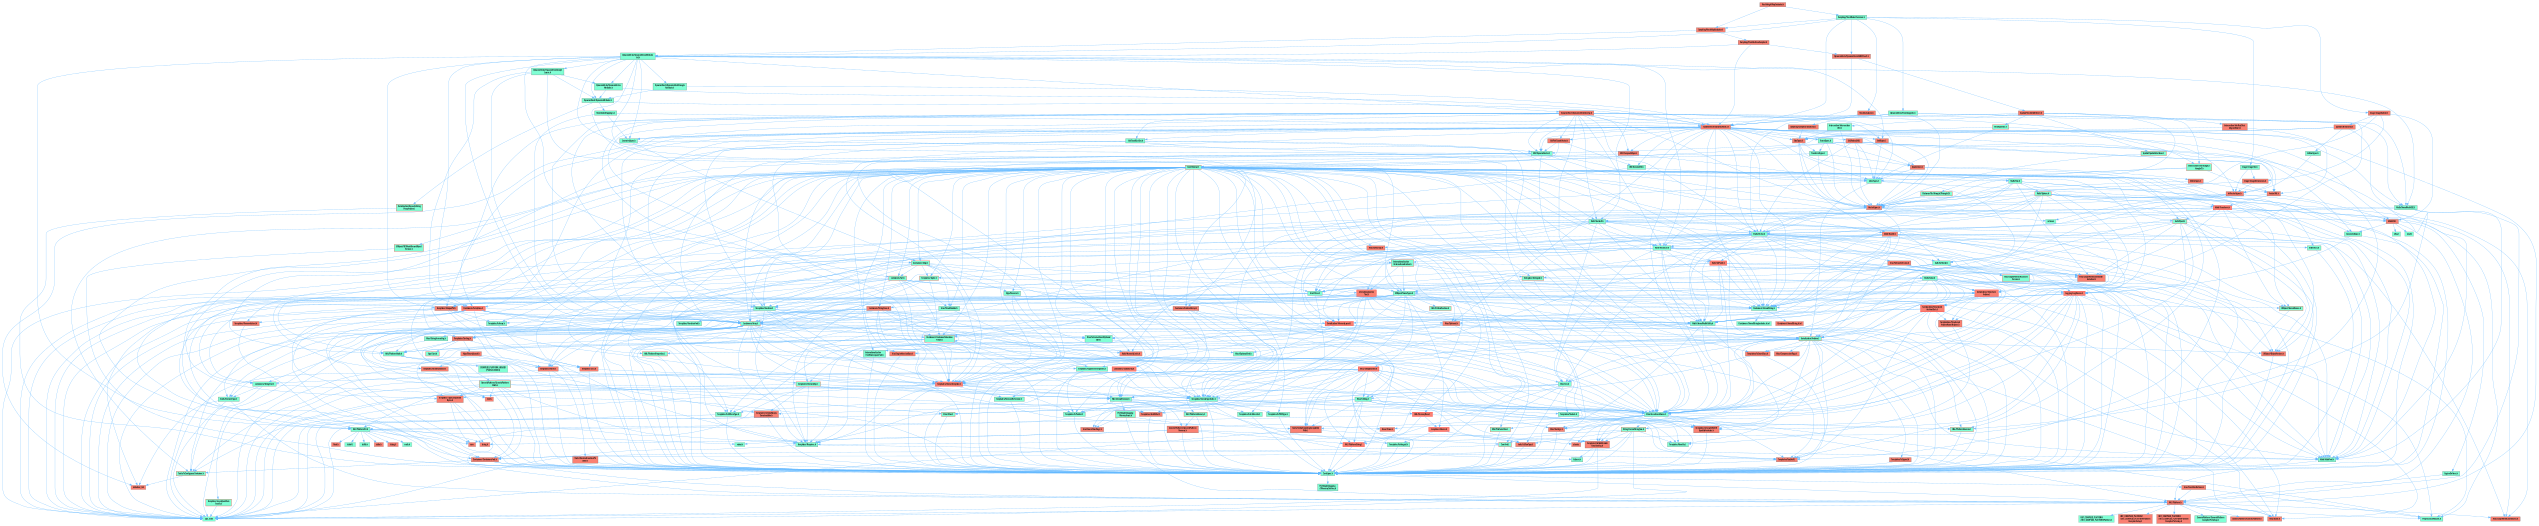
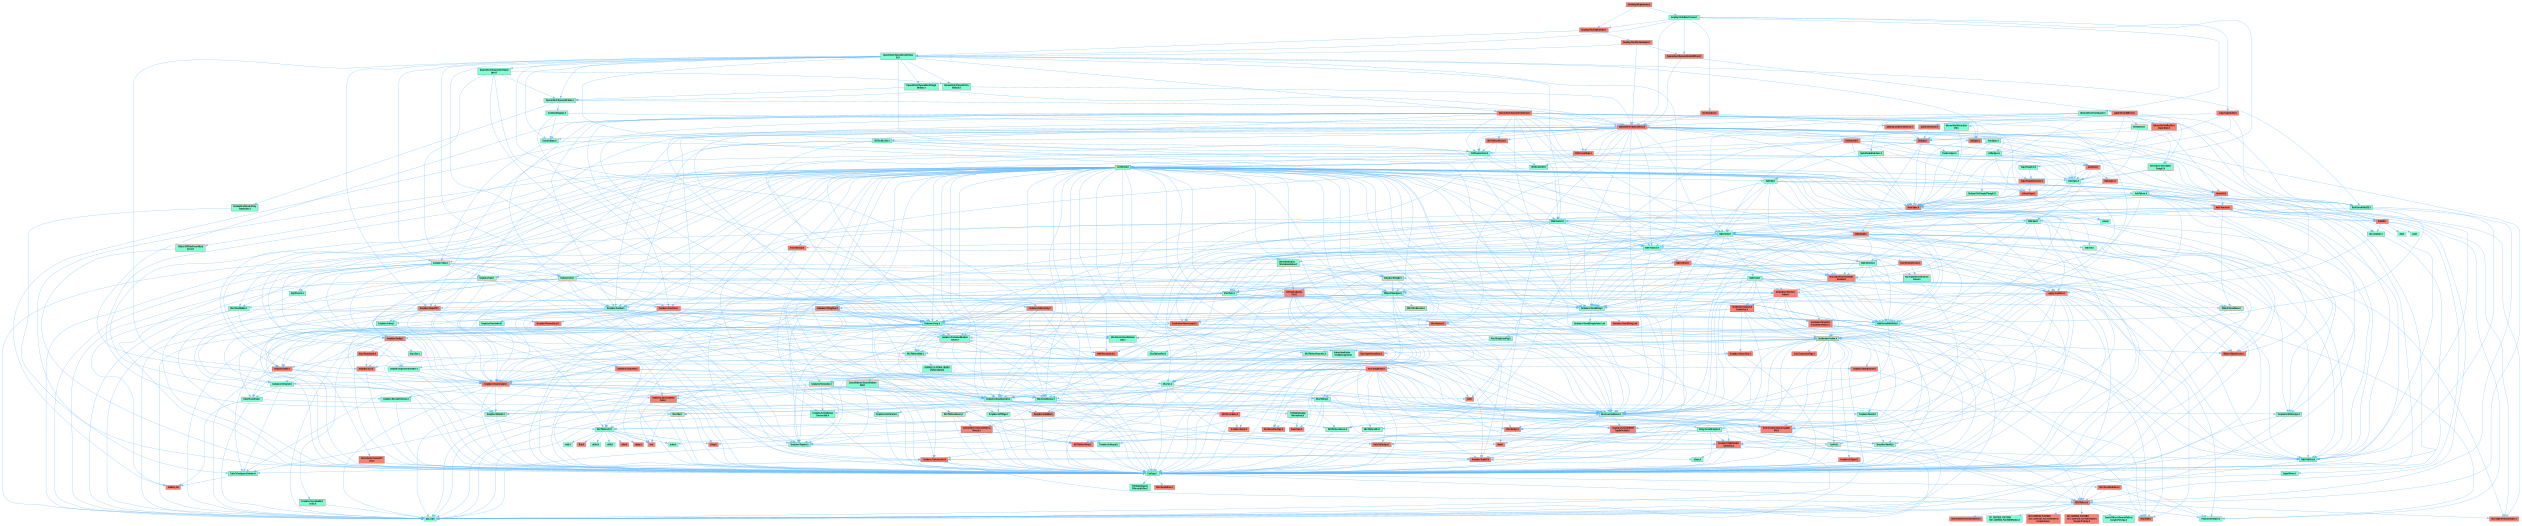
node "Templates/IsTriviallyCopy Constructible.h": fillcolor salmon -> aquamarine
node "Misc/CoreDefines.h": added
